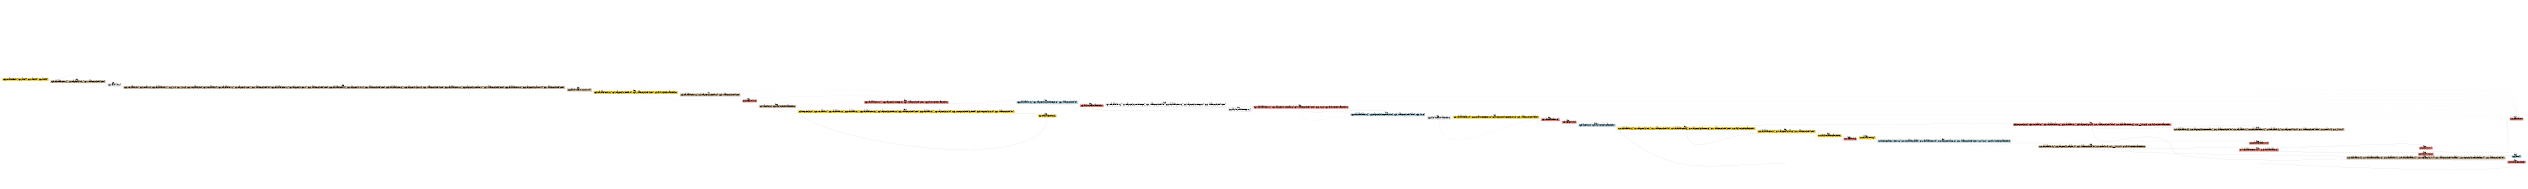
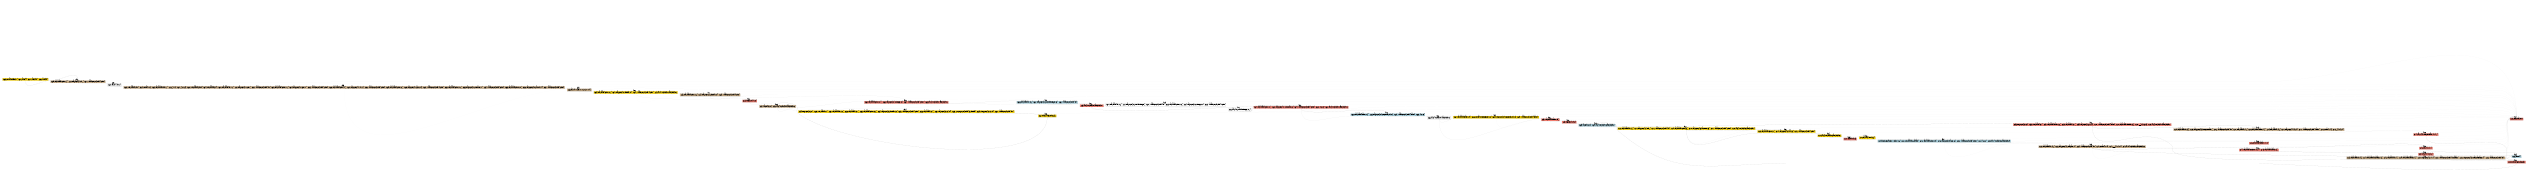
node "26714: call-0:0[v39,'setRequestHeader',v40,v41,-]*": added
